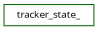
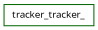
node "tracker_state_": label "tracker_state_" -> "tracker_tracker_"
